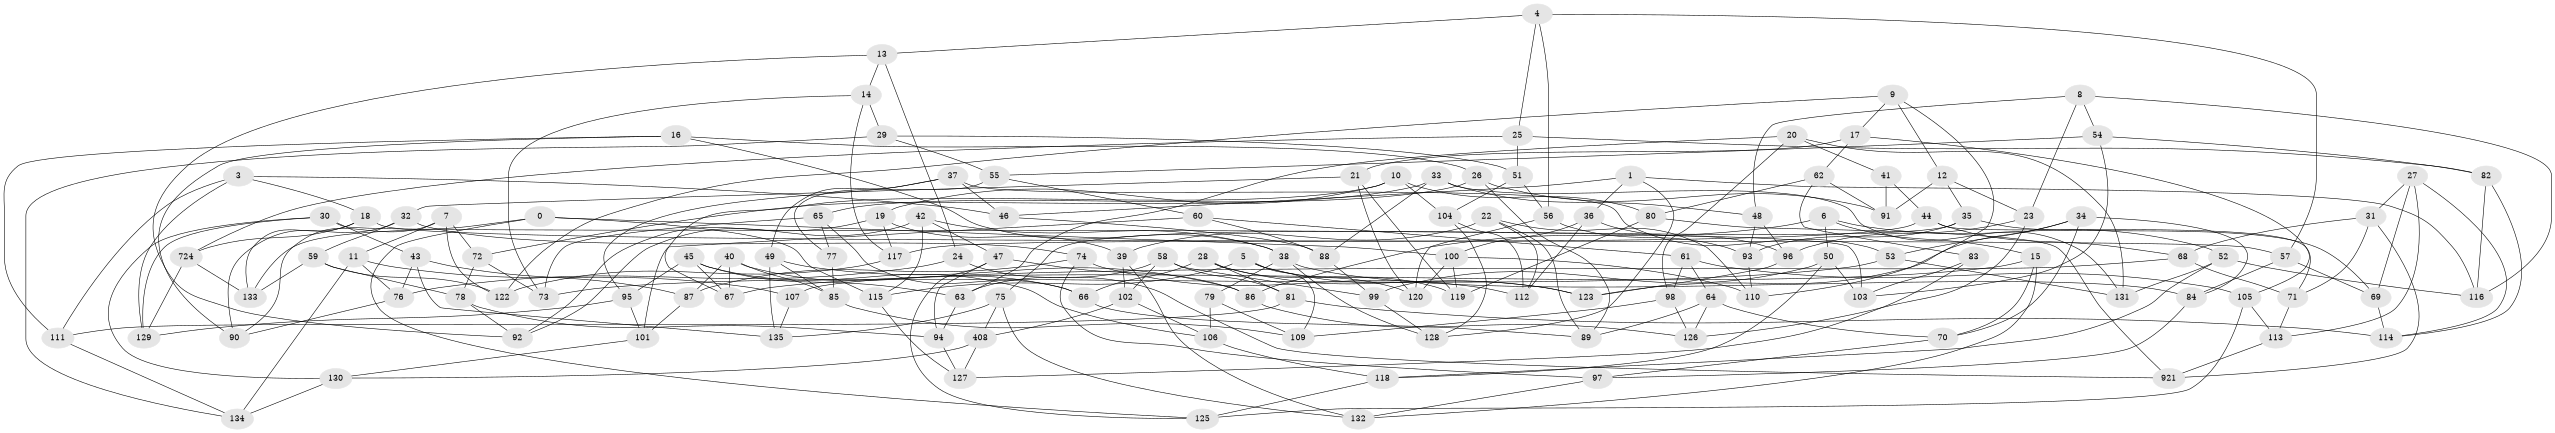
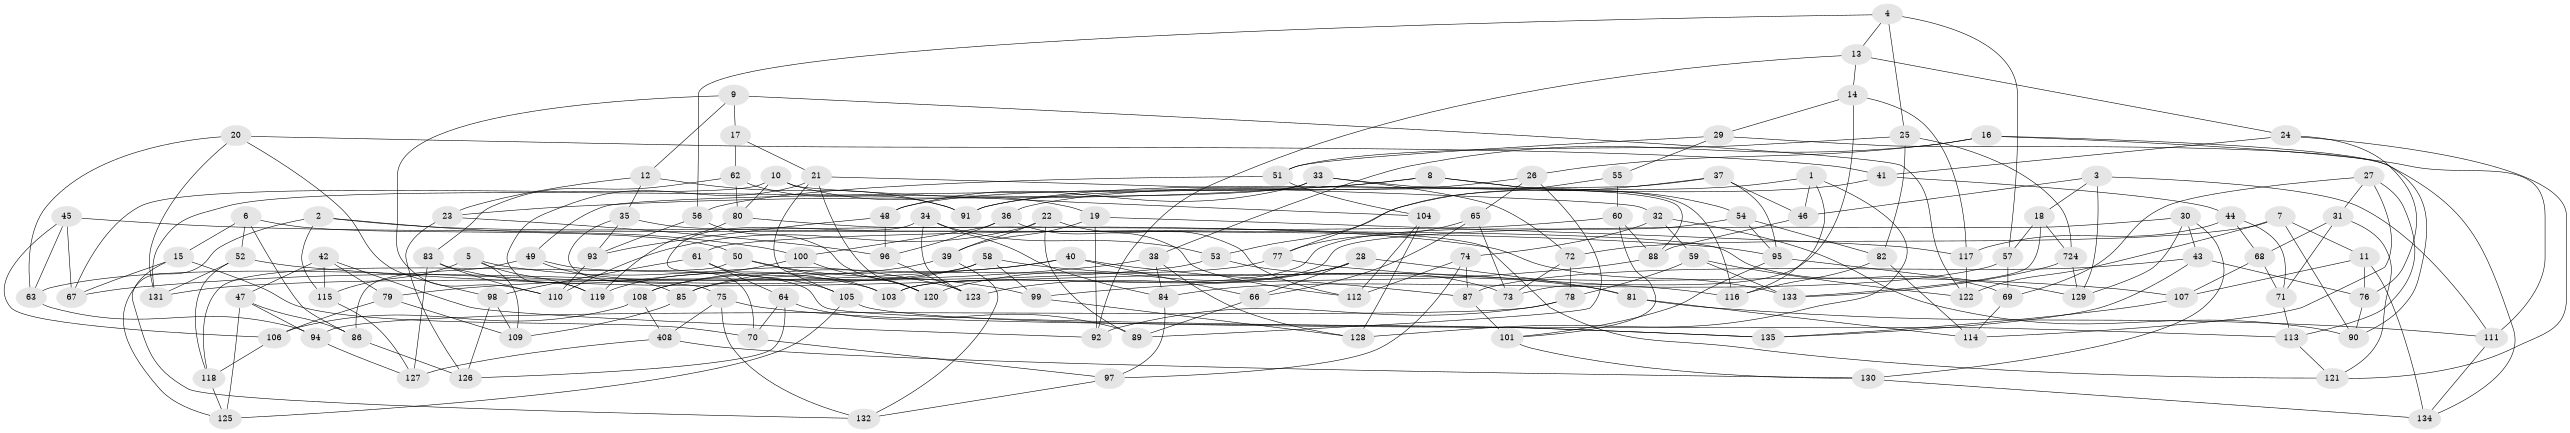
edge "24" -- "41": added
edge "54" -- "55": now "54" -- "95"
edge "17" -- "105": now "21" -- "105"
node "0": label "0" -> "2"
edge "42" -- "38": now "42" -- "79"
edge "100" -- "110": now "83" -- "110"
edge "77" -- "107": added
node "102": label "102" -> "108"
node "921": label "921" -> "121"
